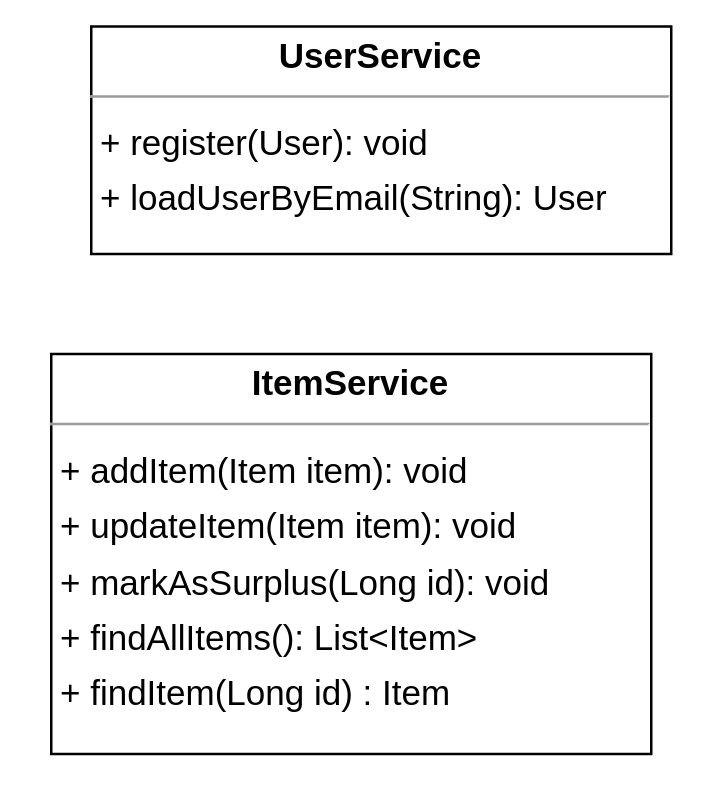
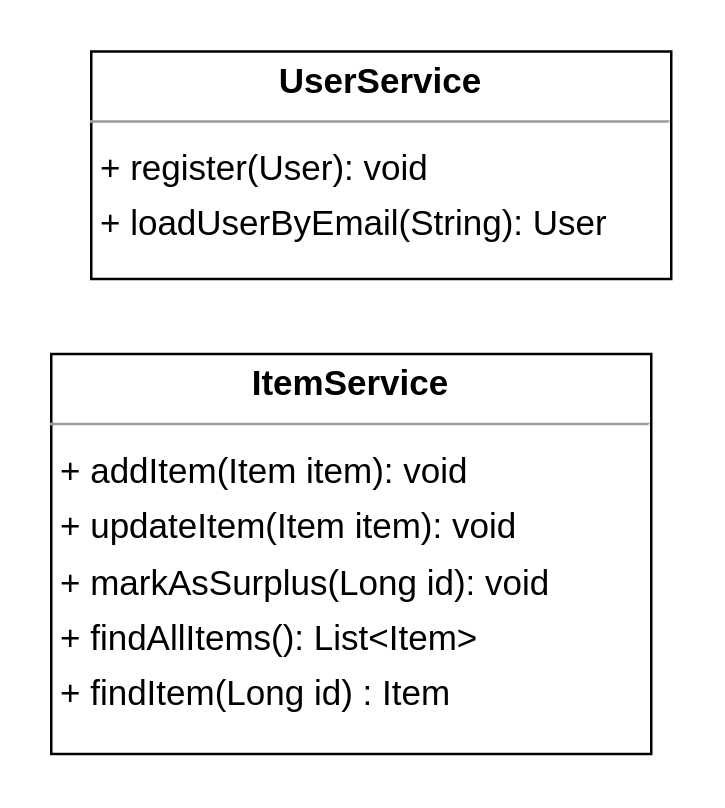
node "UserService + register(User): void + loadUserByEmail(String): User": moved (381, 140) -> (381, 165)
